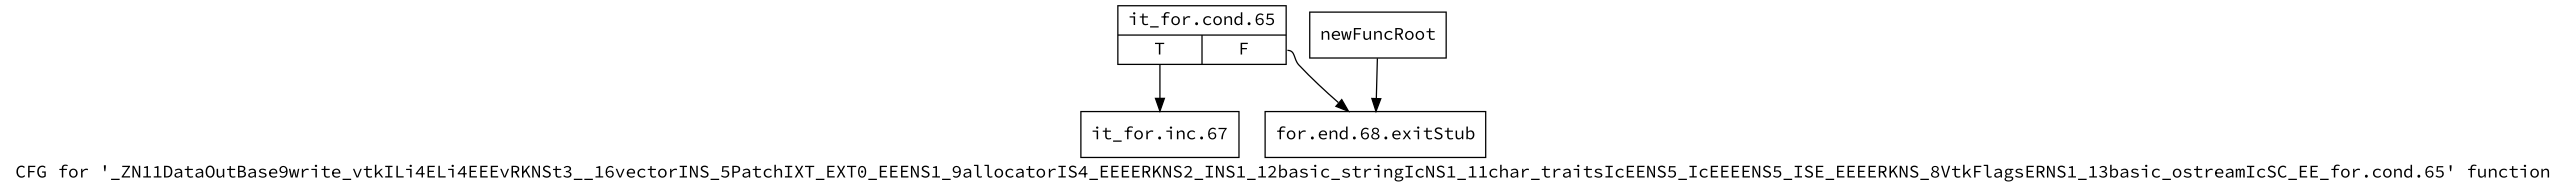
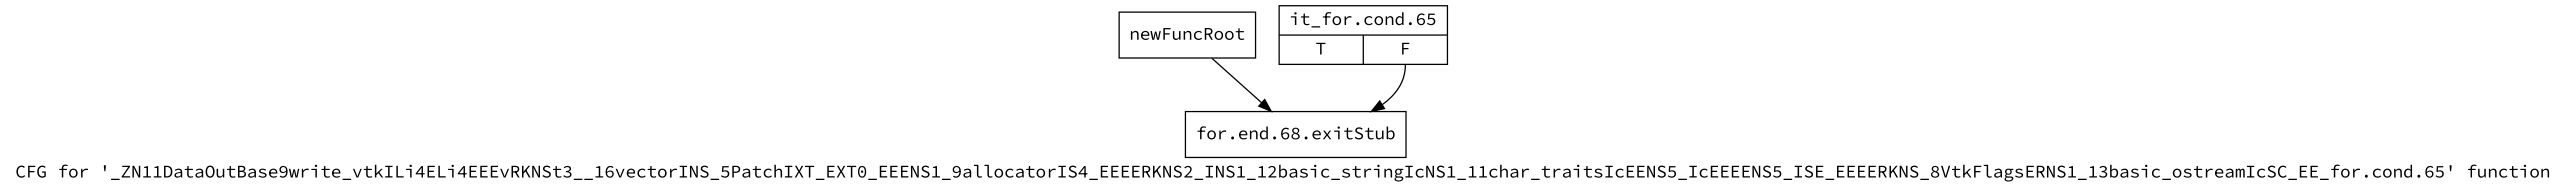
node "it_for.inc.67": removed
